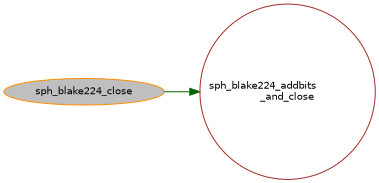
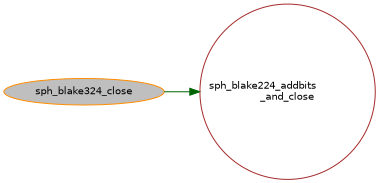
node "sph_blake224_close": label "sph_blake224_close" -> "sph_blake324_close"
